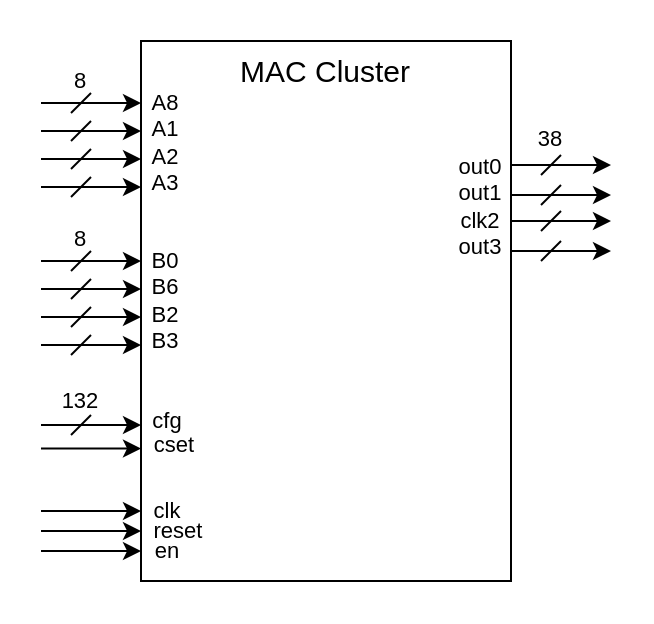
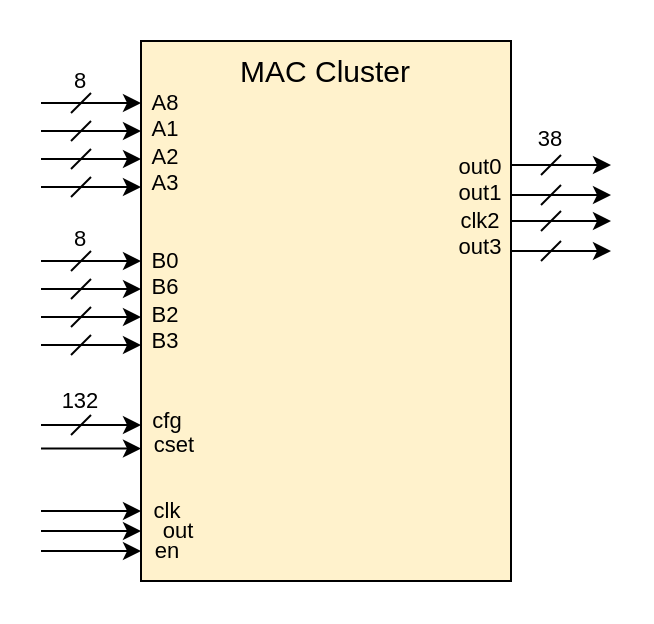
node "MAC Cluster": fillcolor #ffffff -> #fff2cc
node "reset": label "reset" -> "out"
